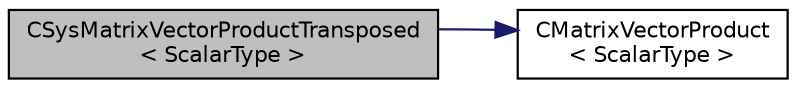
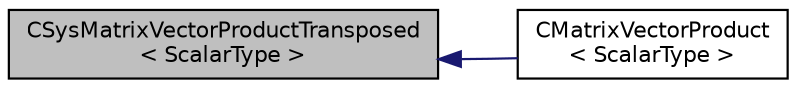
edge "CSysMatrixVectorProductTransposed < ScalarType >" -> "CMatrixVectorProduct < ScalarType >": reversed
